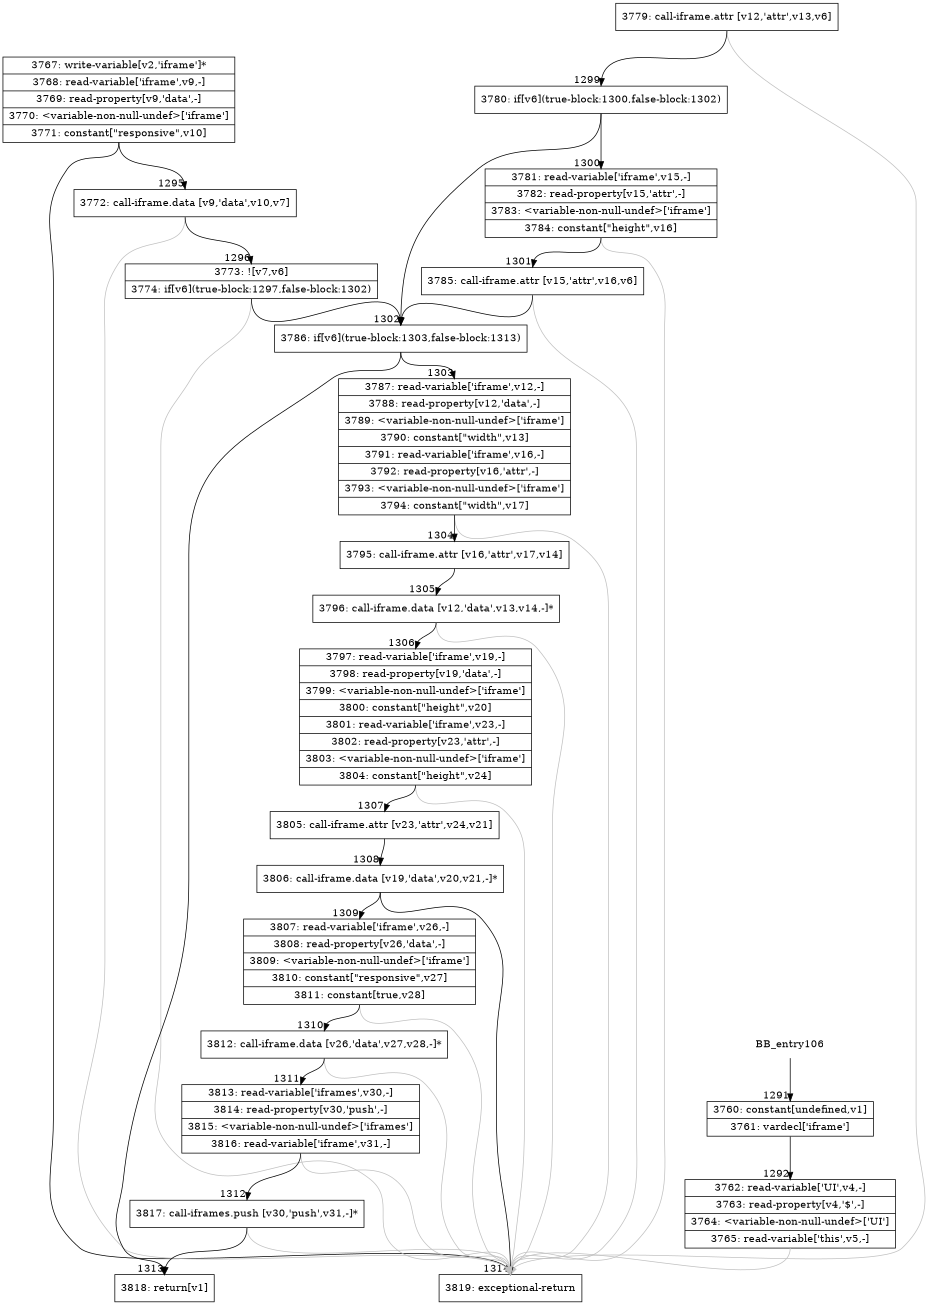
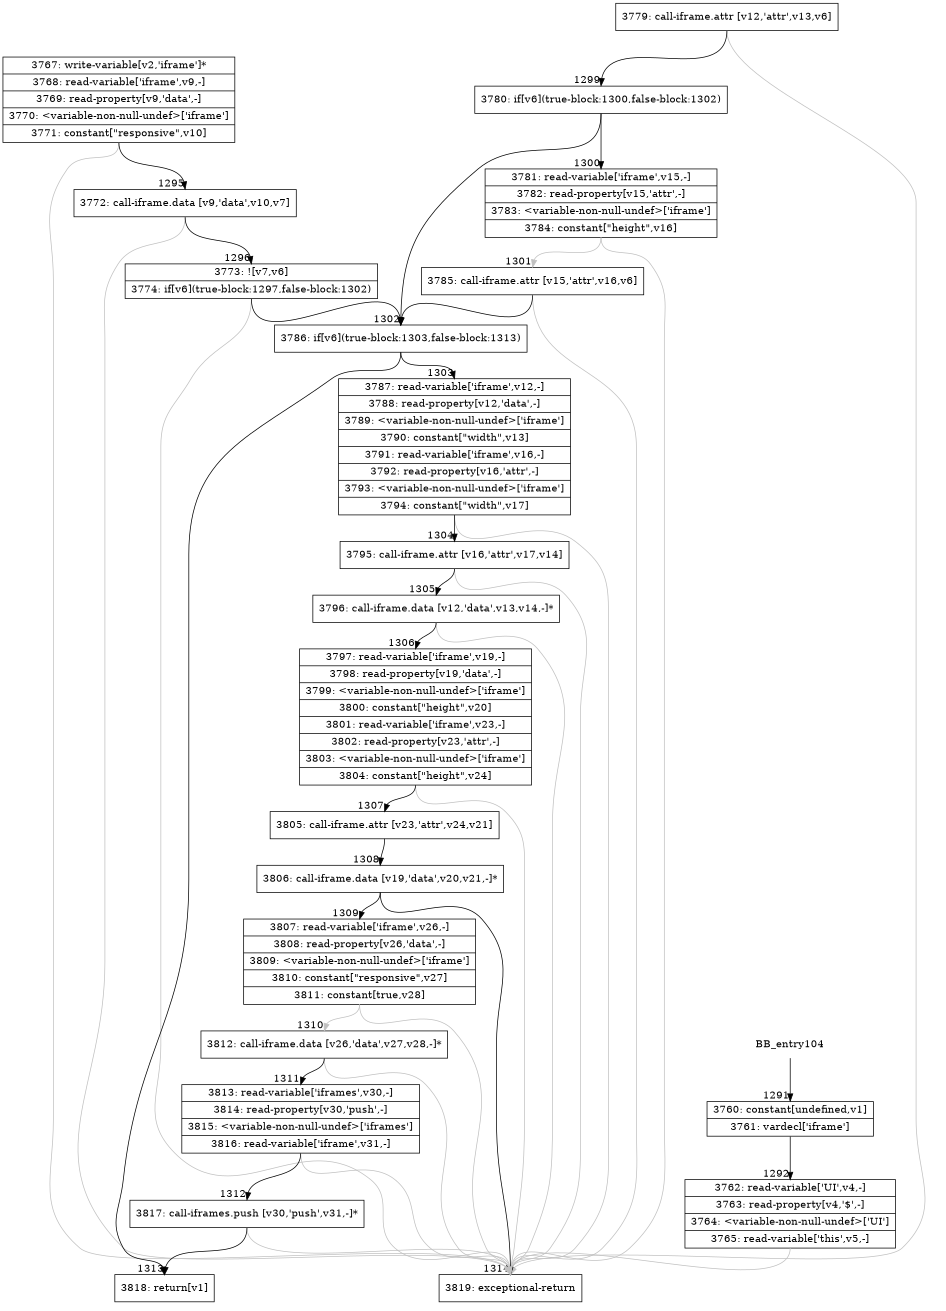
edge "3781: read-variable['iframe',v15,-]" -> "3785: call-iframe.attr [v15,'attr',v16,v6]": color black -> gray
edge "3795: call-iframe.attr [v16,'attr',v17,v14]" -> "3819: exceptional-return": added
edge "3767: write-variable[v2,'iframe']*" -> "3819: exceptional-return": color black -> gray
edge "3807: read-variable['iframe',v26,-]" -> "3812: call-iframe.data [v26,'data',v27,v28,-]*": color black -> gray
node "BB_entry106": label "BB_entry106" -> "BB_entry104"
